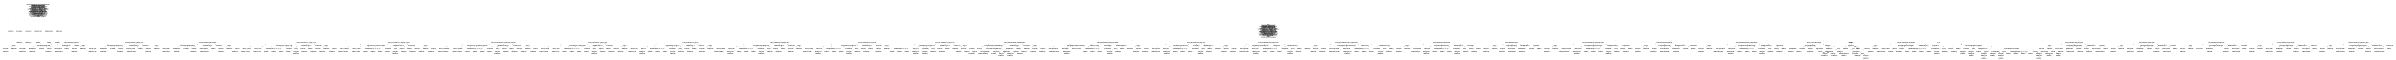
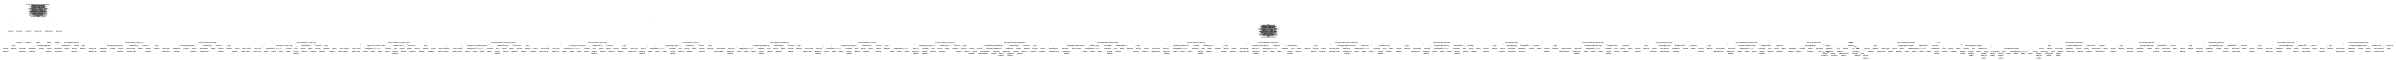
node "6:CtVirtualElement@getProperty": added
node "6:CtTypeReferenceImpl@CONST_PATTERN": added
